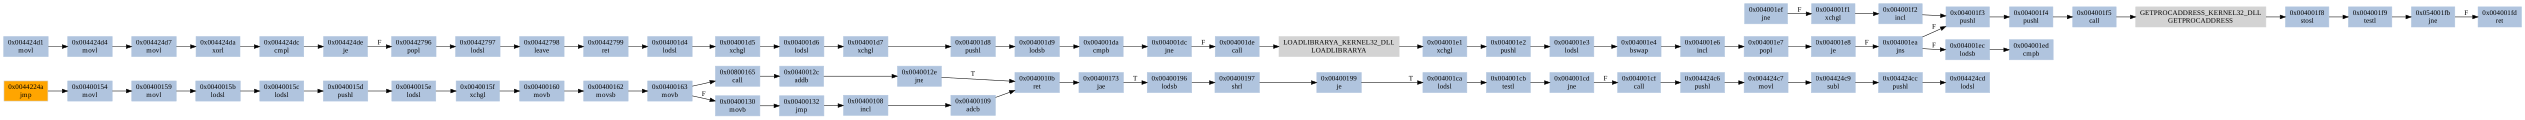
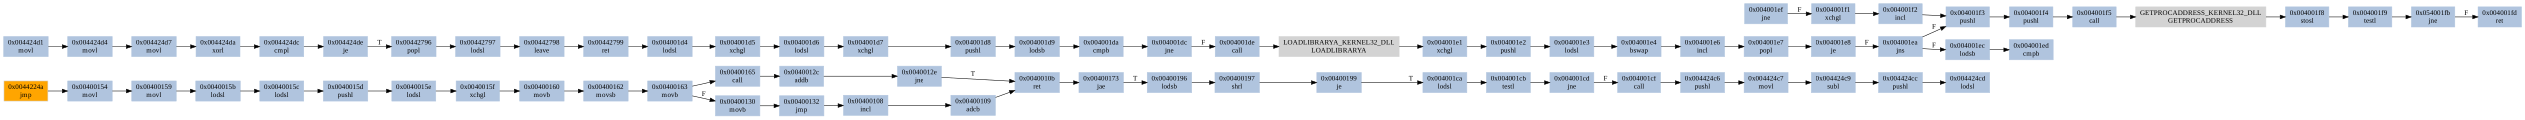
edge "0x004424de je" -> "0x00442796 popl": label "F" -> "T"
node "0x00800165 call": label "0x00800165 call" -> "0x00400165 call"
